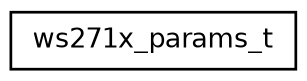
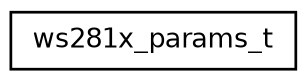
node "ws271x_params_t": label "ws271x_params_t" -> "ws281x_params_t"
